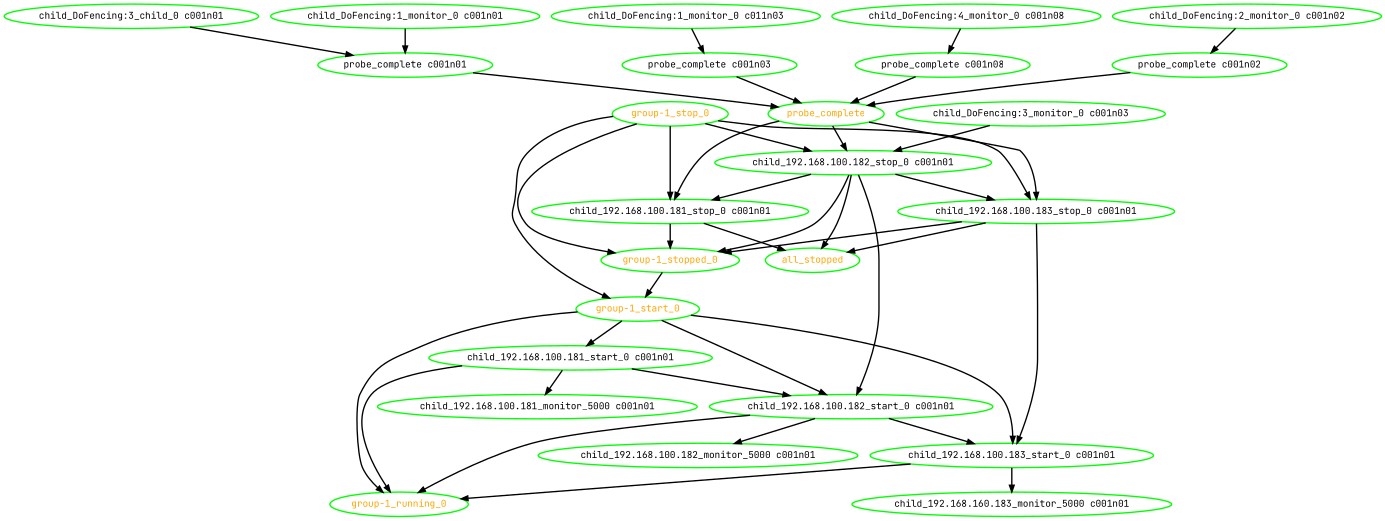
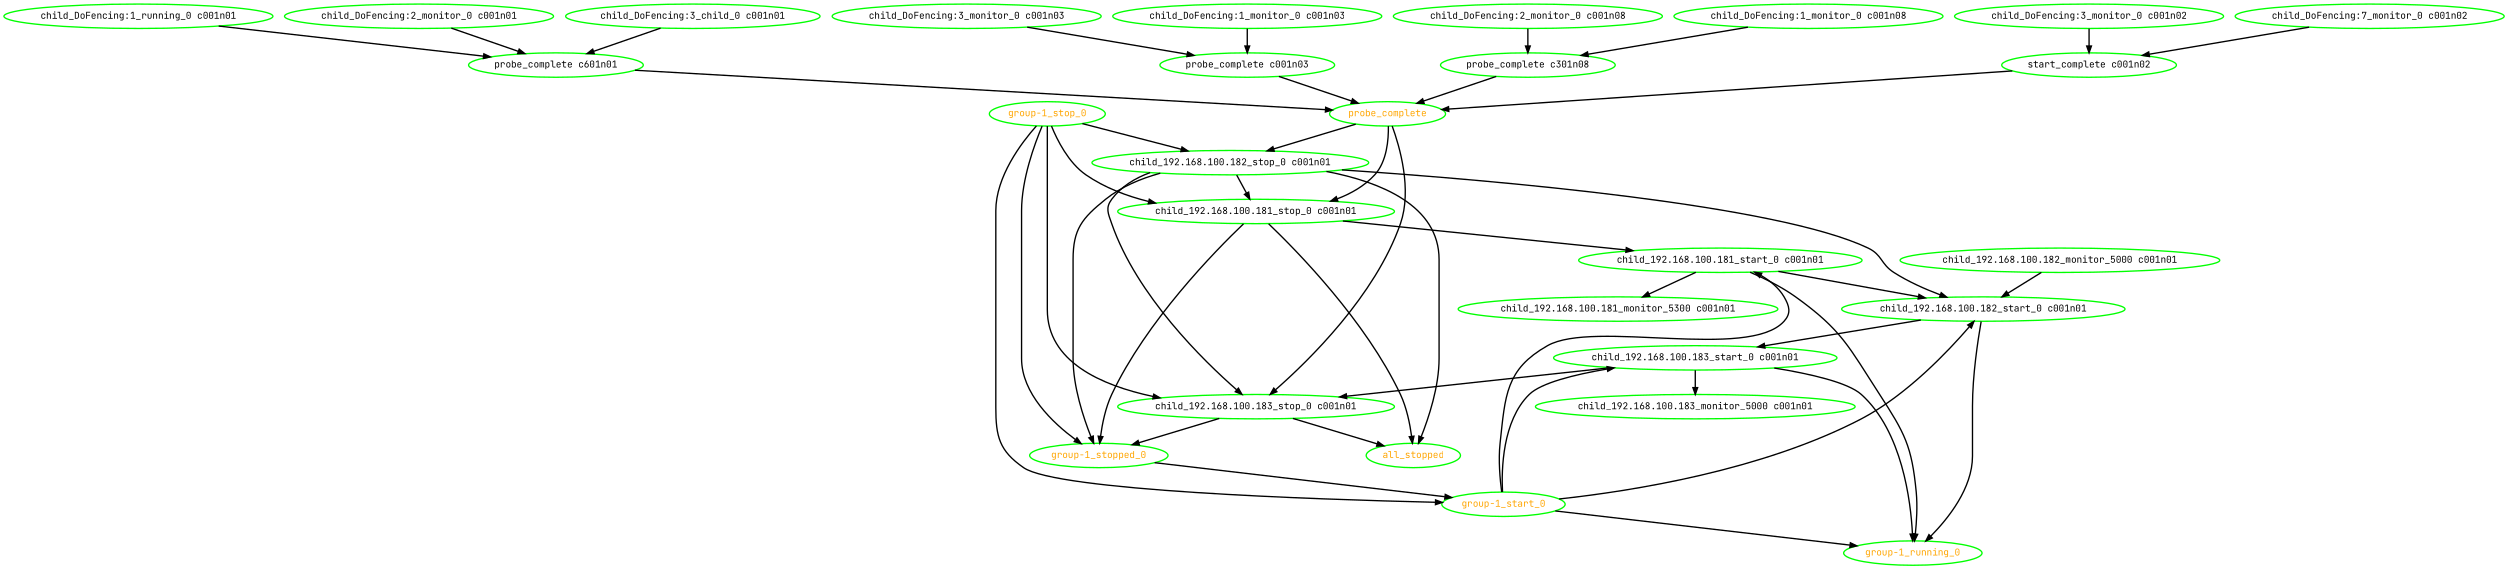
node "child_DoFencing:1_monitor_0 c001n01": label "child_DoFencing:1_monitor_0 c001n01" -> "child_DoFencing:1_running_0 c001n01"
node "child_DoFencing:2_monitor_0 c001n01": added
node "child_DoFencing:1_monitor_0 c011n03": label "child_DoFencing:1_monitor_0 c011n03" -> "child_DoFencing:1_monitor_0 c001n03"
node "child_DoFencing:4_monitor_0 c001n08": label "child_DoFencing:4_monitor_0 c001n08" -> "child_DoFencing:2_monitor_0 c001n08"
node "child_DoFencing:2_monitor_0 c001n02": label "child_DoFencing:2_monitor_0 c001n02" -> "child_DoFencing:7_monitor_0 c001n02"
node "child_DoFencing:1_monitor_0 c001n08": added
node "child_DoFencing:3_monitor_0 c001n02": added
node "probe_complete c001n01": label "probe_complete c001n01" -> "probe_complete c601n01"
node "probe_complete c001n08": label "probe_complete c001n08" -> "probe_complete c301n08"
node "probe_complete c001n02": label "probe_complete c001n02" -> "start_complete c001n02"
edge "child_DoFencing:3_monitor_0 c001n03" -> "child_192.168.100.182_stop_0 c001n01": now "child_DoFencing:3_monitor_0 c001n03" -> "probe_complete c001n03"
edge "child_192.168.100.181_stop_0 c001n01" -> "child_192.168.100.181_start_0 c001n01": added
edge "child_192.168.100.183_stop_0 c001n01" -> "child_192.168.100.183_start_0 c001n01": reversed
node "child_192.168.100.181_monitor_5000 c001n01": label "child_192.168.100.181_monitor_5000 c001n01" -> "child_192.168.100.181_monitor_5300 c001n01"
edge "child_192.168.100.182_start_0 c001n01" -> "child_192.168.100.182_monitor_5000 c001n01": reversed
node "child_192.168.160.183_monitor_5000 c001n01": label "child_192.168.160.183_monitor_5000 c001n01" -> "child_192.168.100.183_monitor_5000 c001n01"
